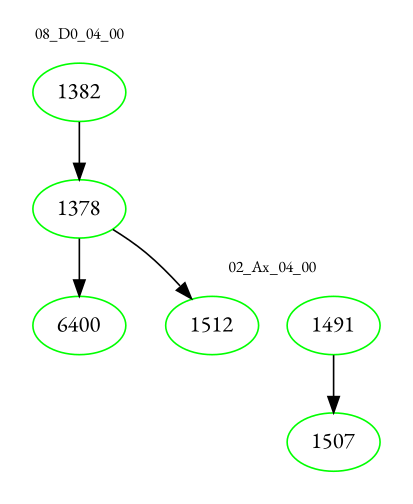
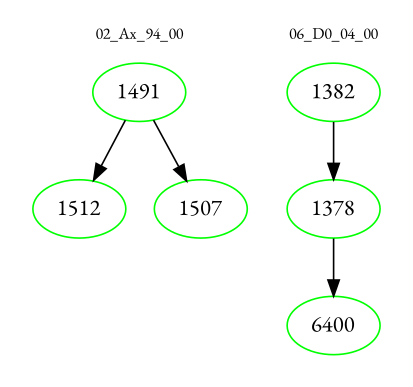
cluster "08_D0_04_00": label "08_D0_04_00" -> "06_D0_04_00"
edge "1378" -> "1512": now "1491" -> "1512"
cluster "02_Ax_04_00": label "02_Ax_04_00" -> "02_Ax_94_00"
